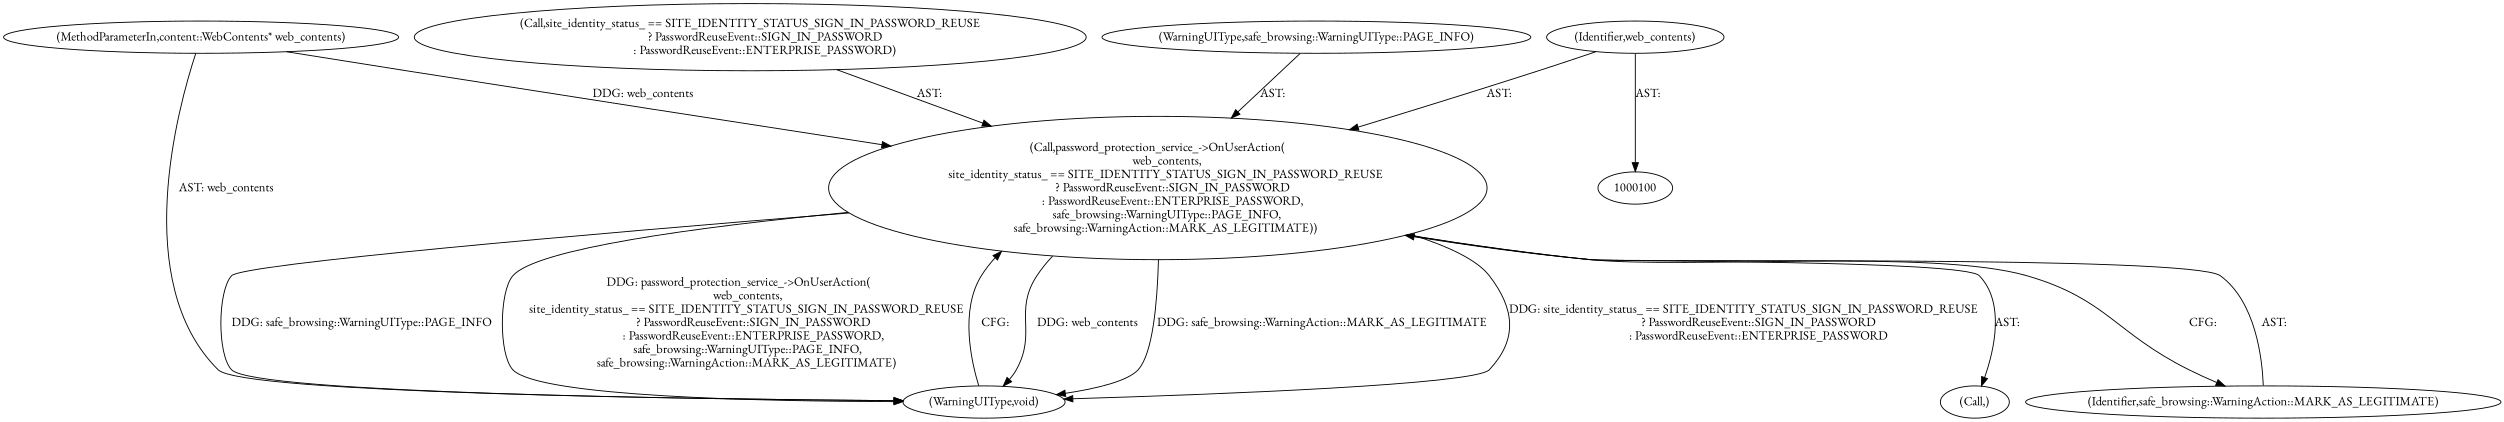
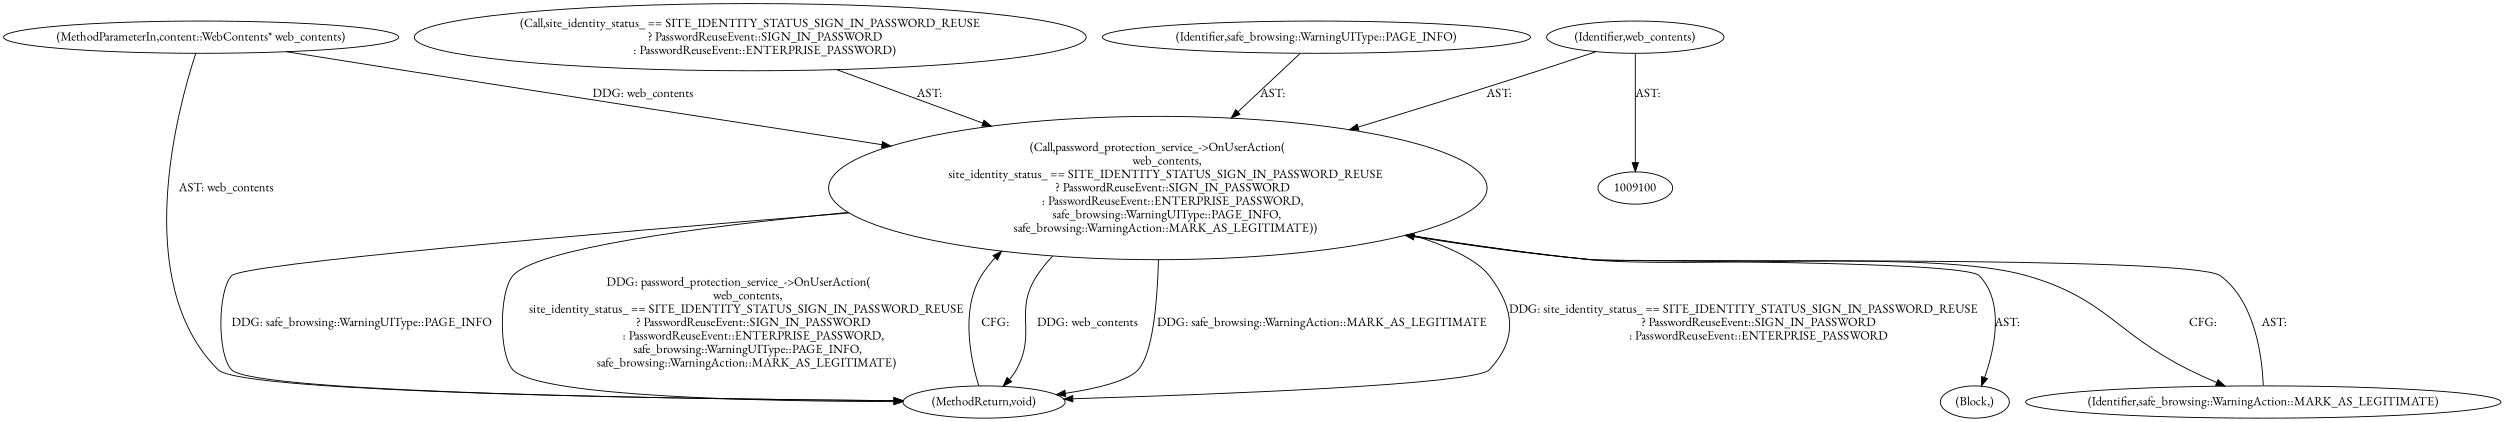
node "(WarningUIType,safe_browsing::WarningUIType::PAGE_INFO)": label "(WarningUIType,safe_browsing::WarningUIType::PAGE_INFO)" -> "(Identifier,safe_browsing::WarningUIType::PAGE_INFO)"
node "1000100": label "1000100" -> "1009100"
node "(WarningUIType,void)": label "(WarningUIType,void)" -> "(MethodReturn,void)"
node "(Call,)": label "(Call,)" -> "(Block,)"
